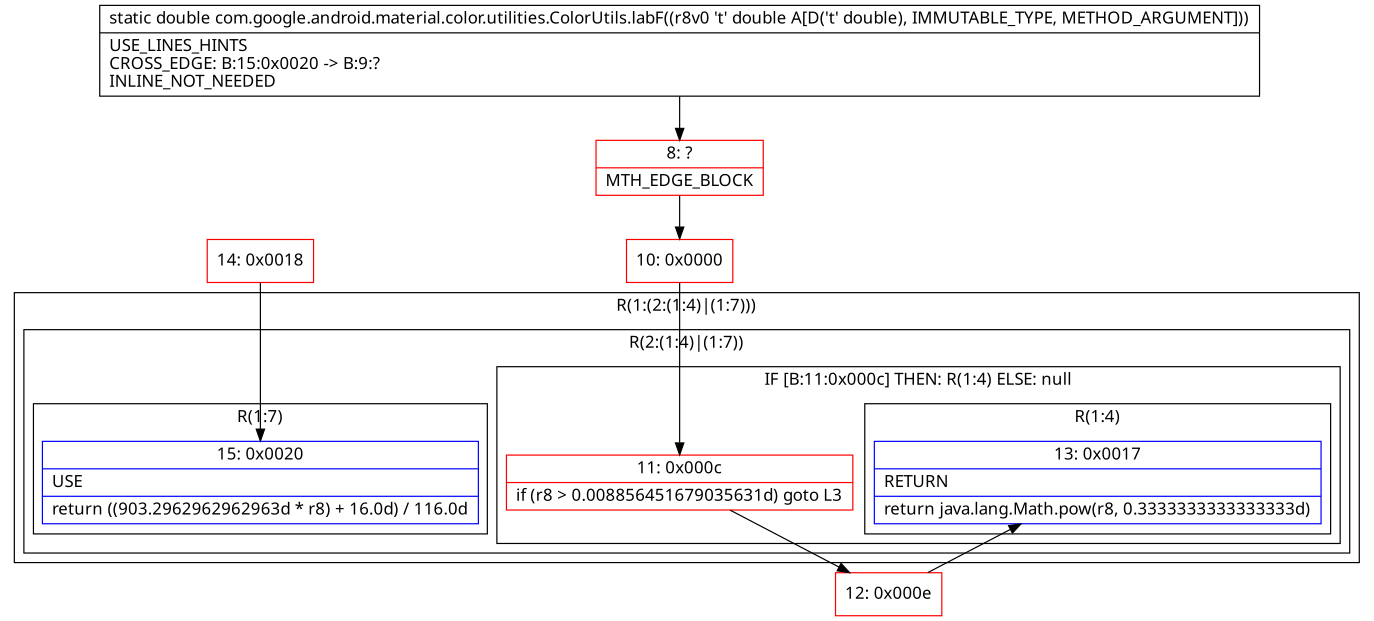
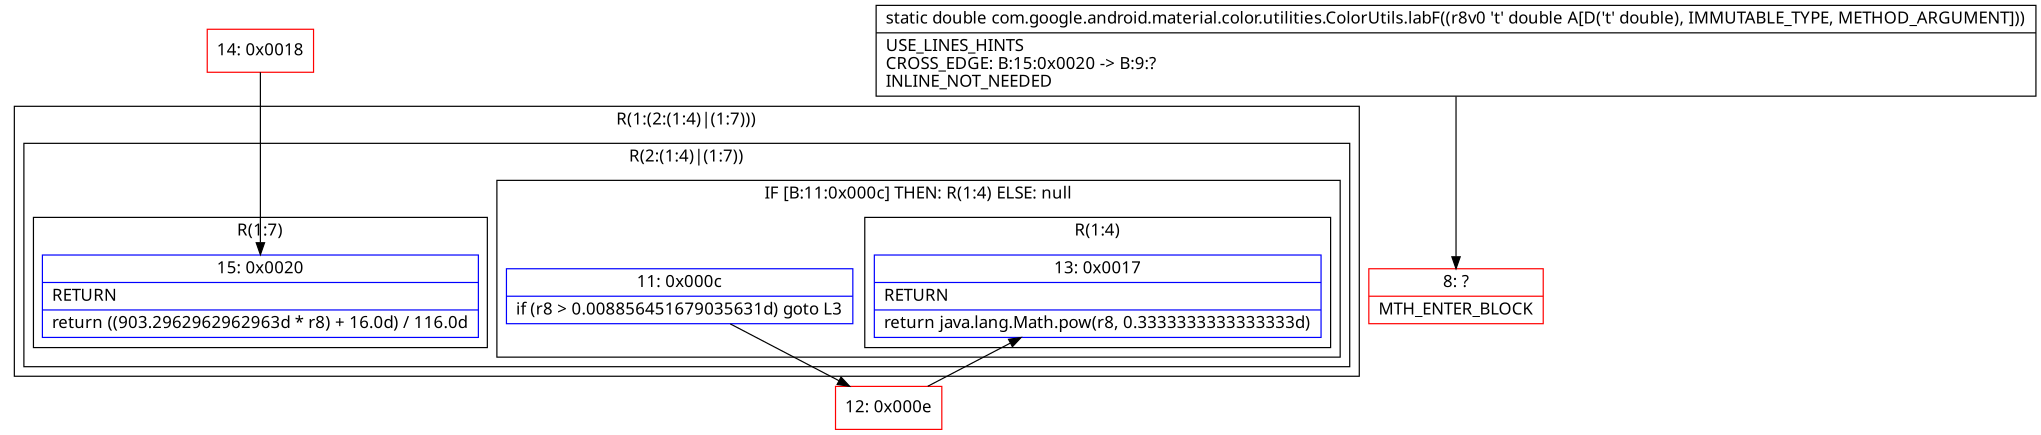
node "8: ?": text "MTH_EDGE_BLOCK" -> "MTH_ENTER_BLOCK"
node "10: 0x0000": removed
node "15: 0x0020": text "USE" -> "RETURN"
node "11: 0x000c": color red -> blue
